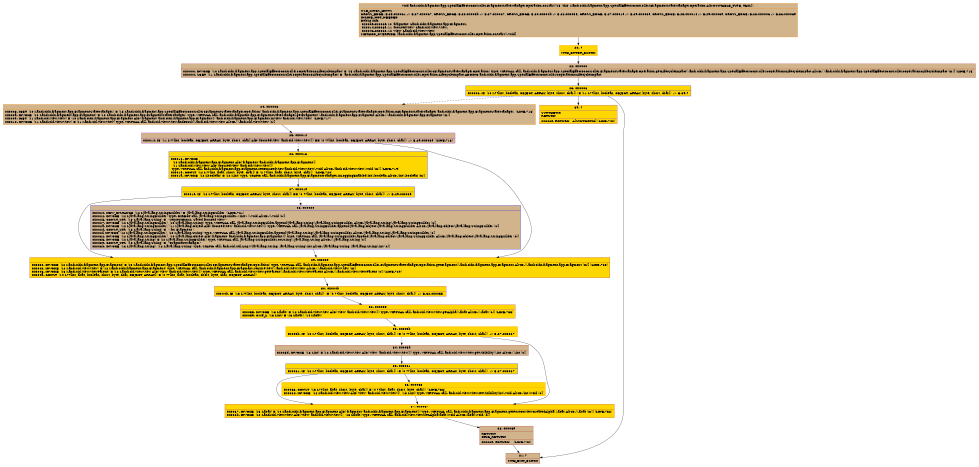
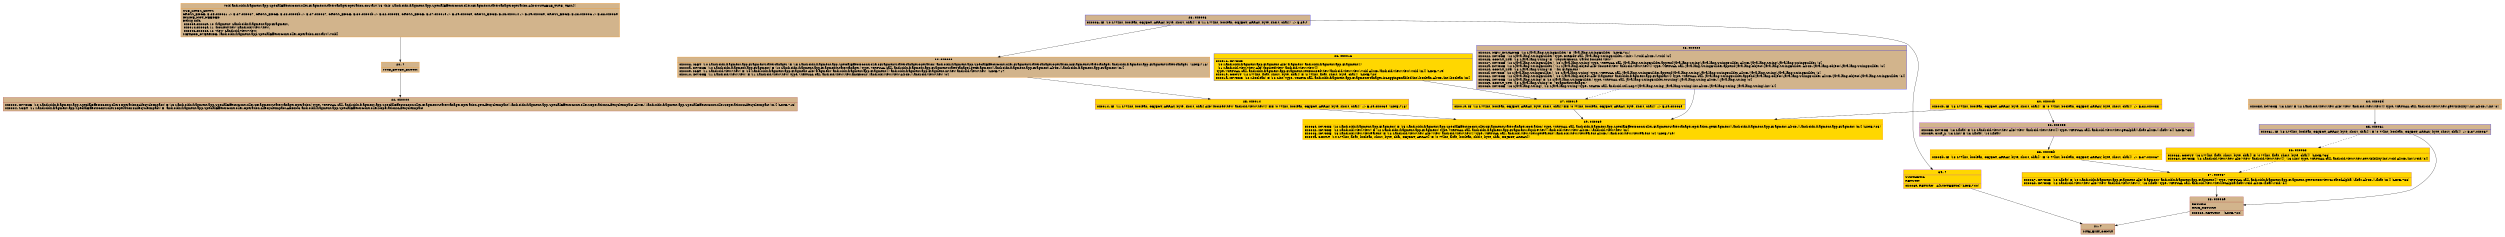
node "20: ?": fillcolor gold -> tan
edge "22: 0x0000" -> "23: 0x0006": removed
node "23: 0x0006": fillcolor gold -> tan
edge "23: 0x0006" -> "24: 0x0008": style dashed -> solid
node "25: 0x0014": fillcolor tan -> gold
edge "25: 0x0014" -> "26: 0x0016": removed
node "26: 0x0016": text "0x0016: INVOKE" -> "0x0516: INVOKE"
edge "27: 0x001e" -> "28: 0x0020": reversed
node "29: 0x003e": color brown -> darkorange
edge "29: 0x003e" -> "30: 0x004b": reversed
edge "23: 0x0006" -> "21: ?": now "39: ?" -> "21: ?"
node "32: 0x0055": fillcolor gold -> tan
edge "33: 0x005b" -> "34: 0x005d": removed
node "34: 0x005d": color brown -> darkorange
node "35: 0x0061": fillcolor gold -> tan
edge "35: 0x0061" -> "36: 0x0063": style solid -> dashed
edge "35: 0x0061" -> "37: 0x0067": now "35: 0x0061" -> "38: 0x006e"
node "36: 0x0063": color darkorange -> brown
edge "36: 0x0063" -> "37: 0x0067": style solid -> dashed
node "38: 0x006e": text "0x006e: RETURN    (LINE:740)" -> "0x006e: RETURN    (LINE:720)"
node "21: ?": text "MTH_EXIT_BLOCK" -> "MTH_EXIT_CONST"
